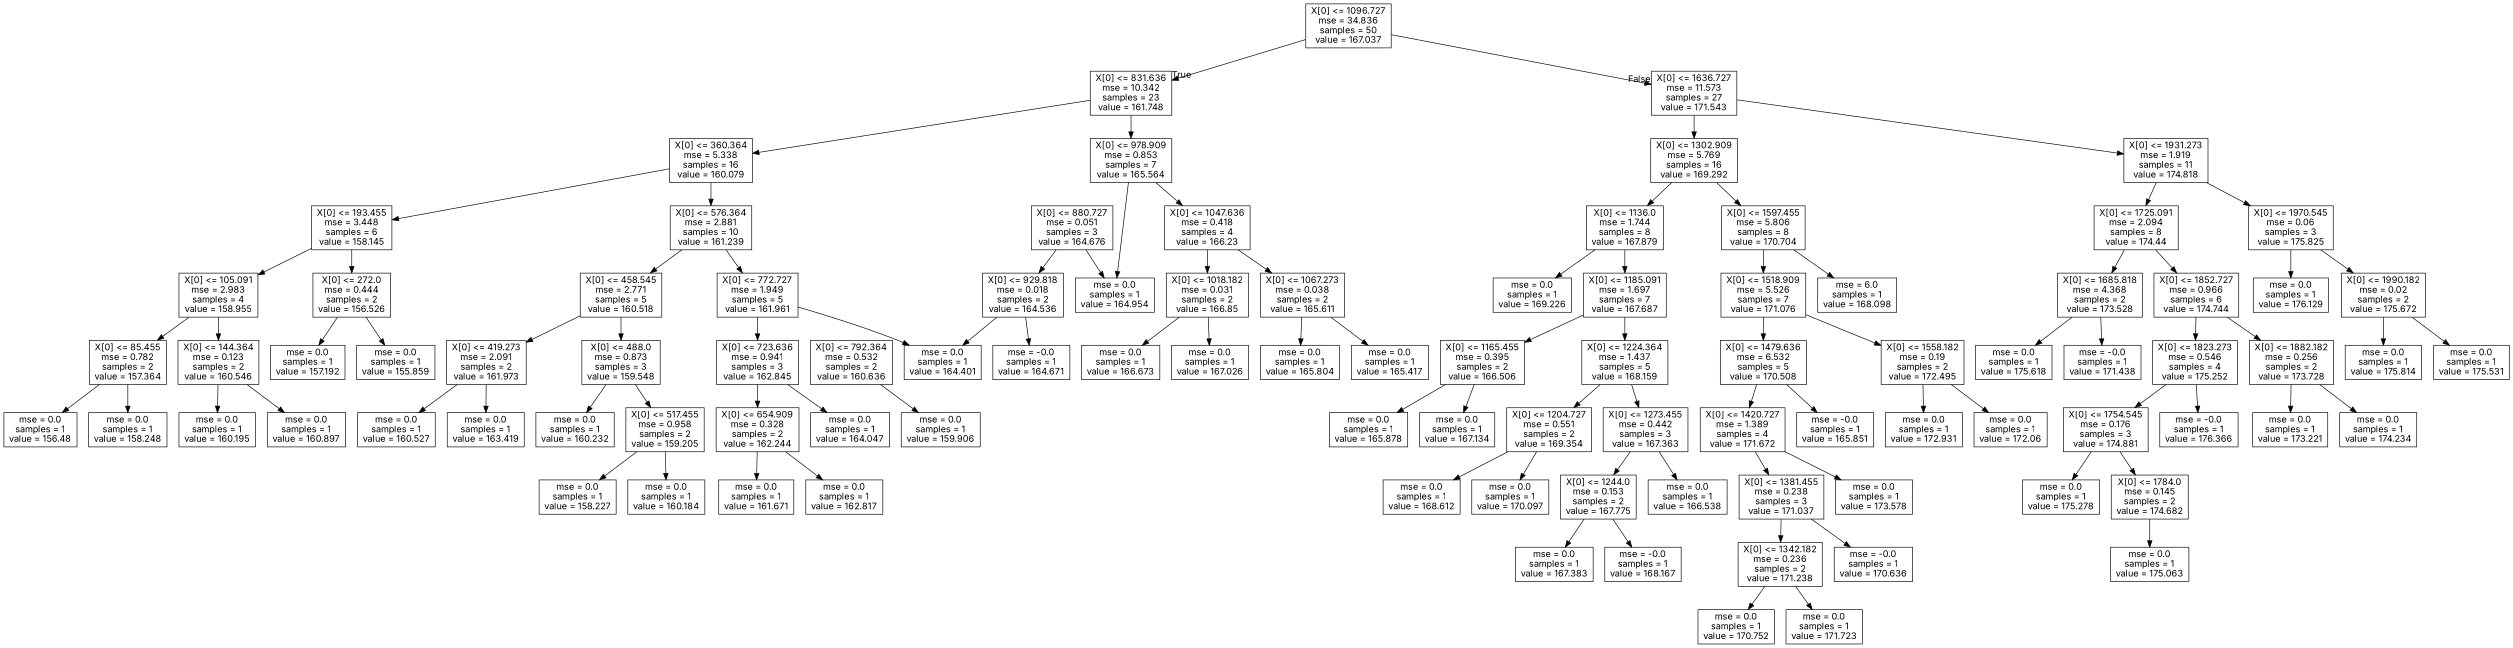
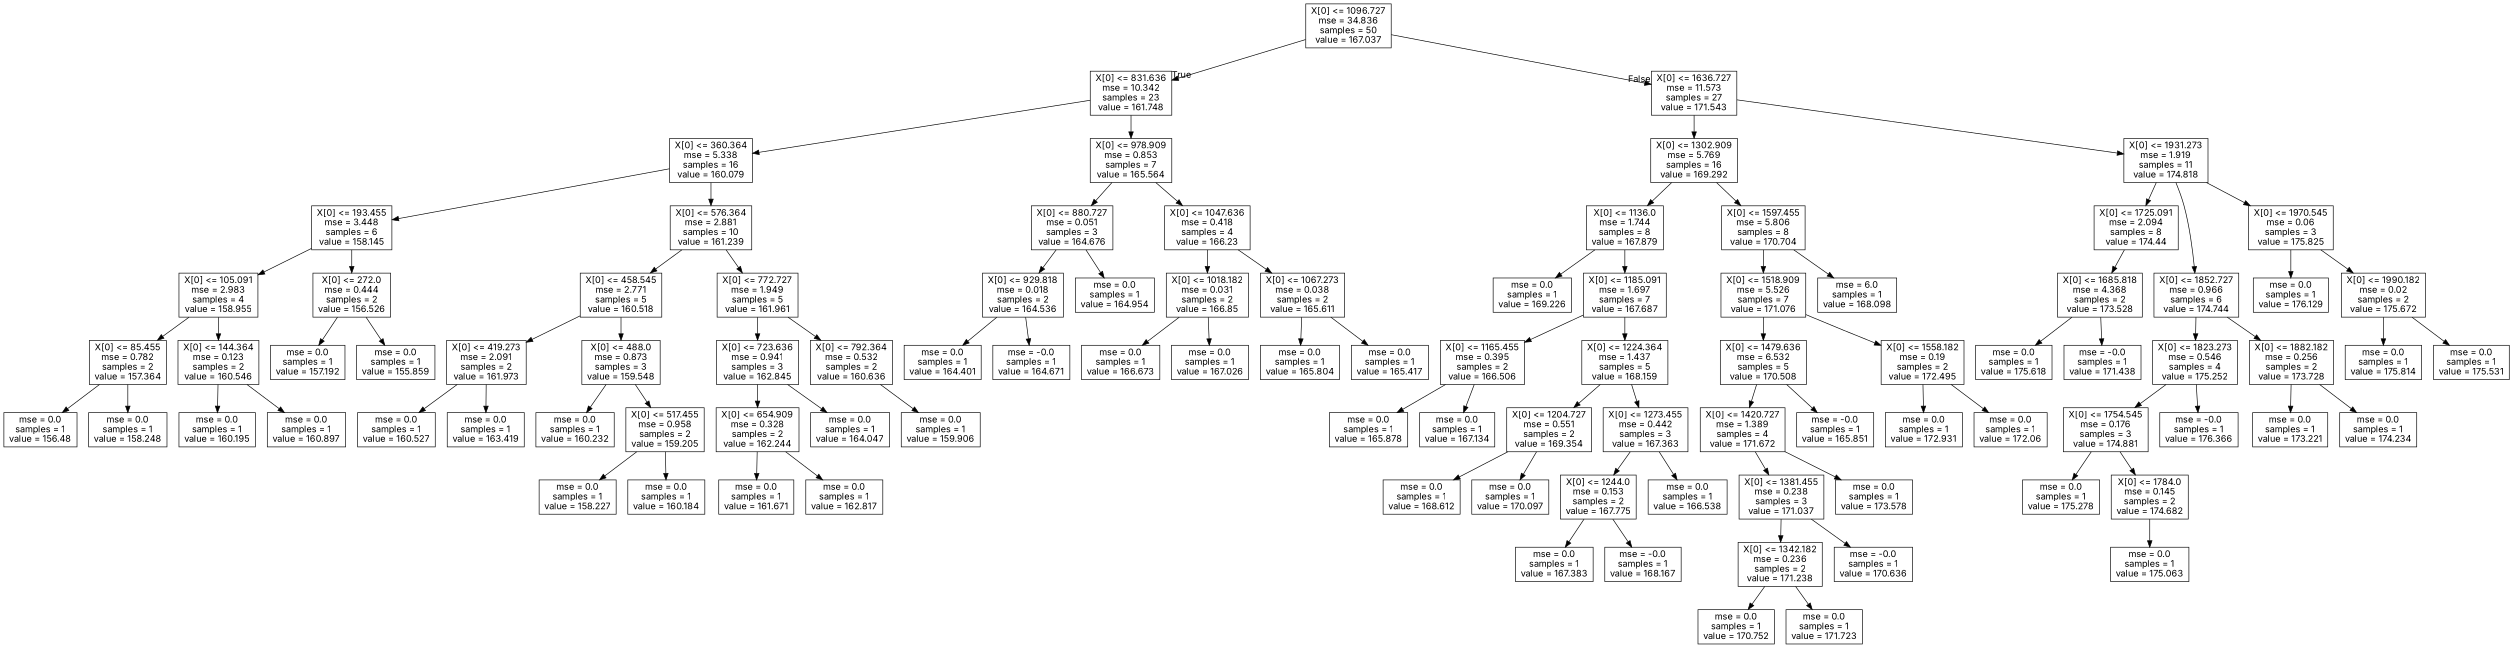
edge "X[0] <= 978.909 mse = 0.853 samples = 7 value = 165.564" -> "mse = 0.0 samples = 1 value = 164.954": now "X[0] <= 978.909 mse = 0.853 samples = 7 value = 165.564" -> "X[0] <= 880.727 mse = 0.051 samples = 3 value = 164.676"
edge "X[0] <= 1725.091 mse = 2.094 samples = 8 value = 174.44" -> "X[0] <= 1852.727 mse = 0.966 samples = 6 value = 174.744": now "X[0] <= 1931.273 mse = 1.919 samples = 11 value = 174.818" -> "X[0] <= 1852.727 mse = 0.966 samples = 6 value = 174.744"
edge "X[0] <= 772.727 mse = 1.949 samples = 5 value = 161.961" -> "mse = 0.0 samples = 1 value = 164.401": now "X[0] <= 772.727 mse = 1.949 samples = 5 value = 161.961" -> "X[0] <= 792.364 mse = 0.532 samples = 2 value = 160.636"
